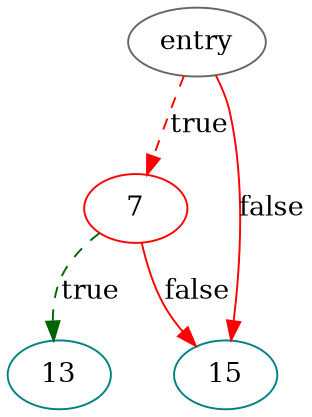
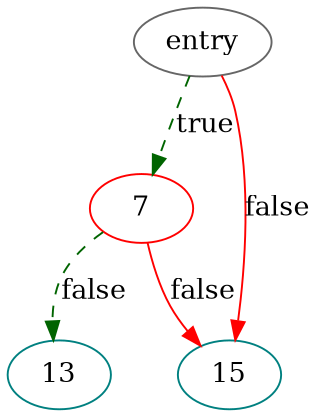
edge "entry" -> "7": color red -> darkgreen
edge "7" -> "13": label "true" -> "false"
